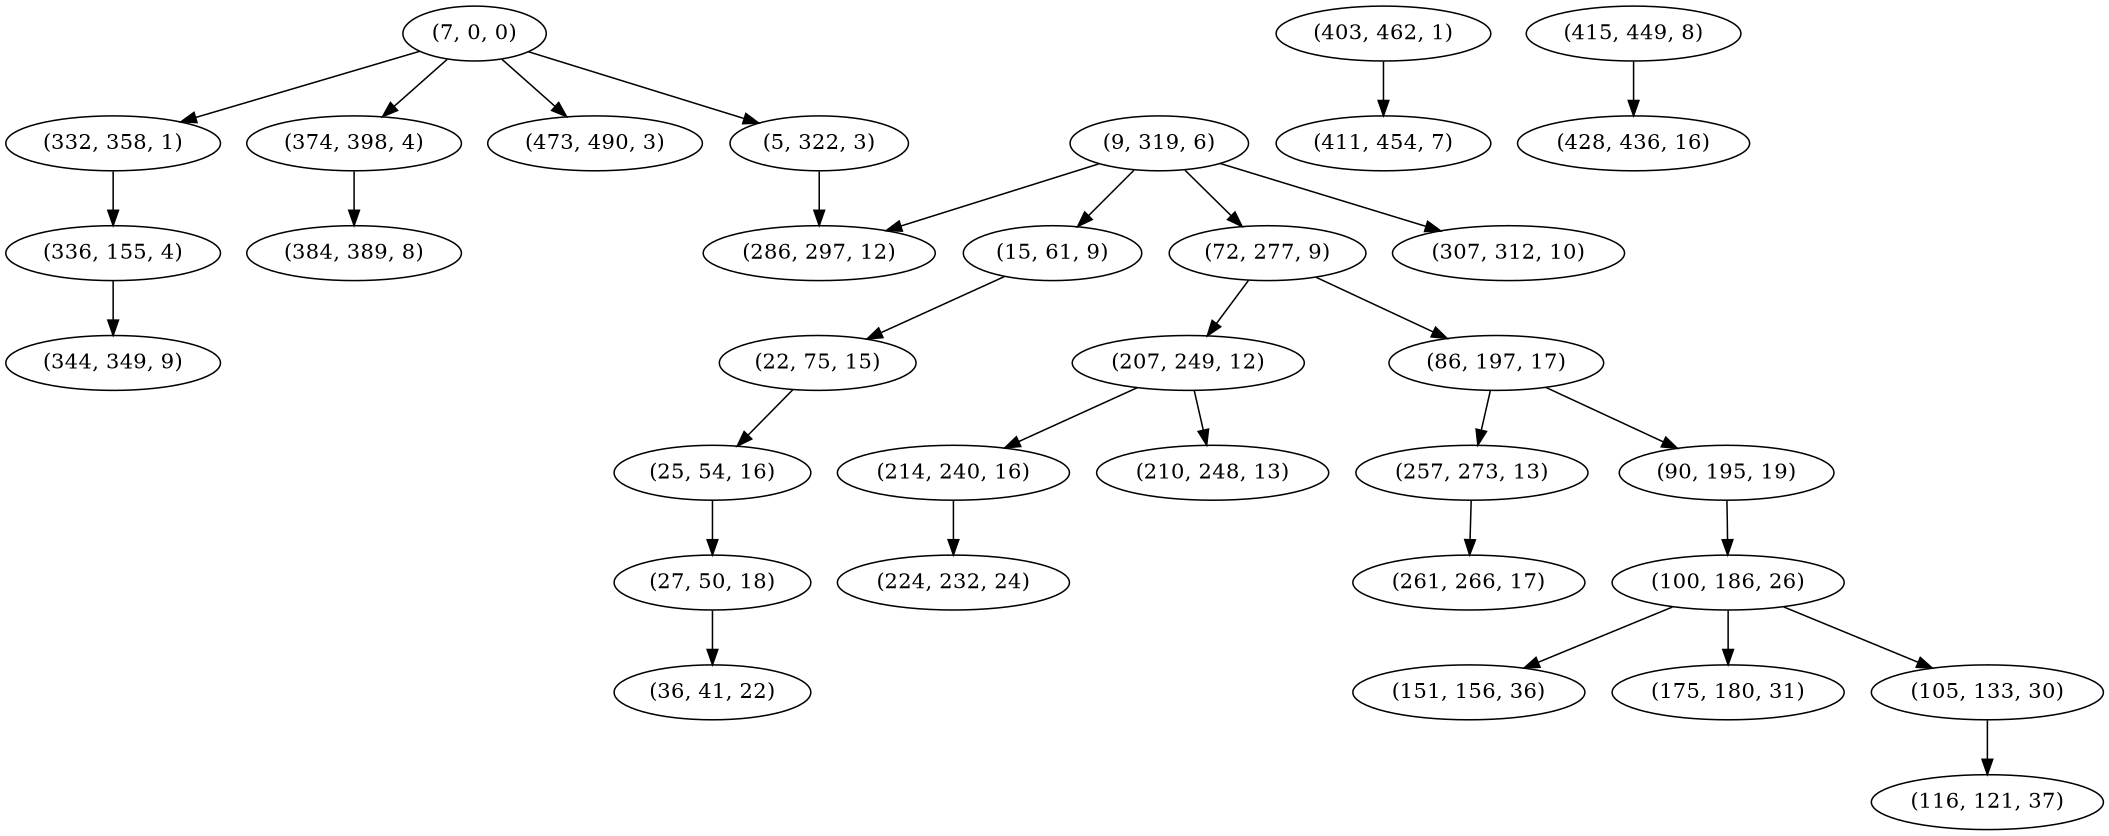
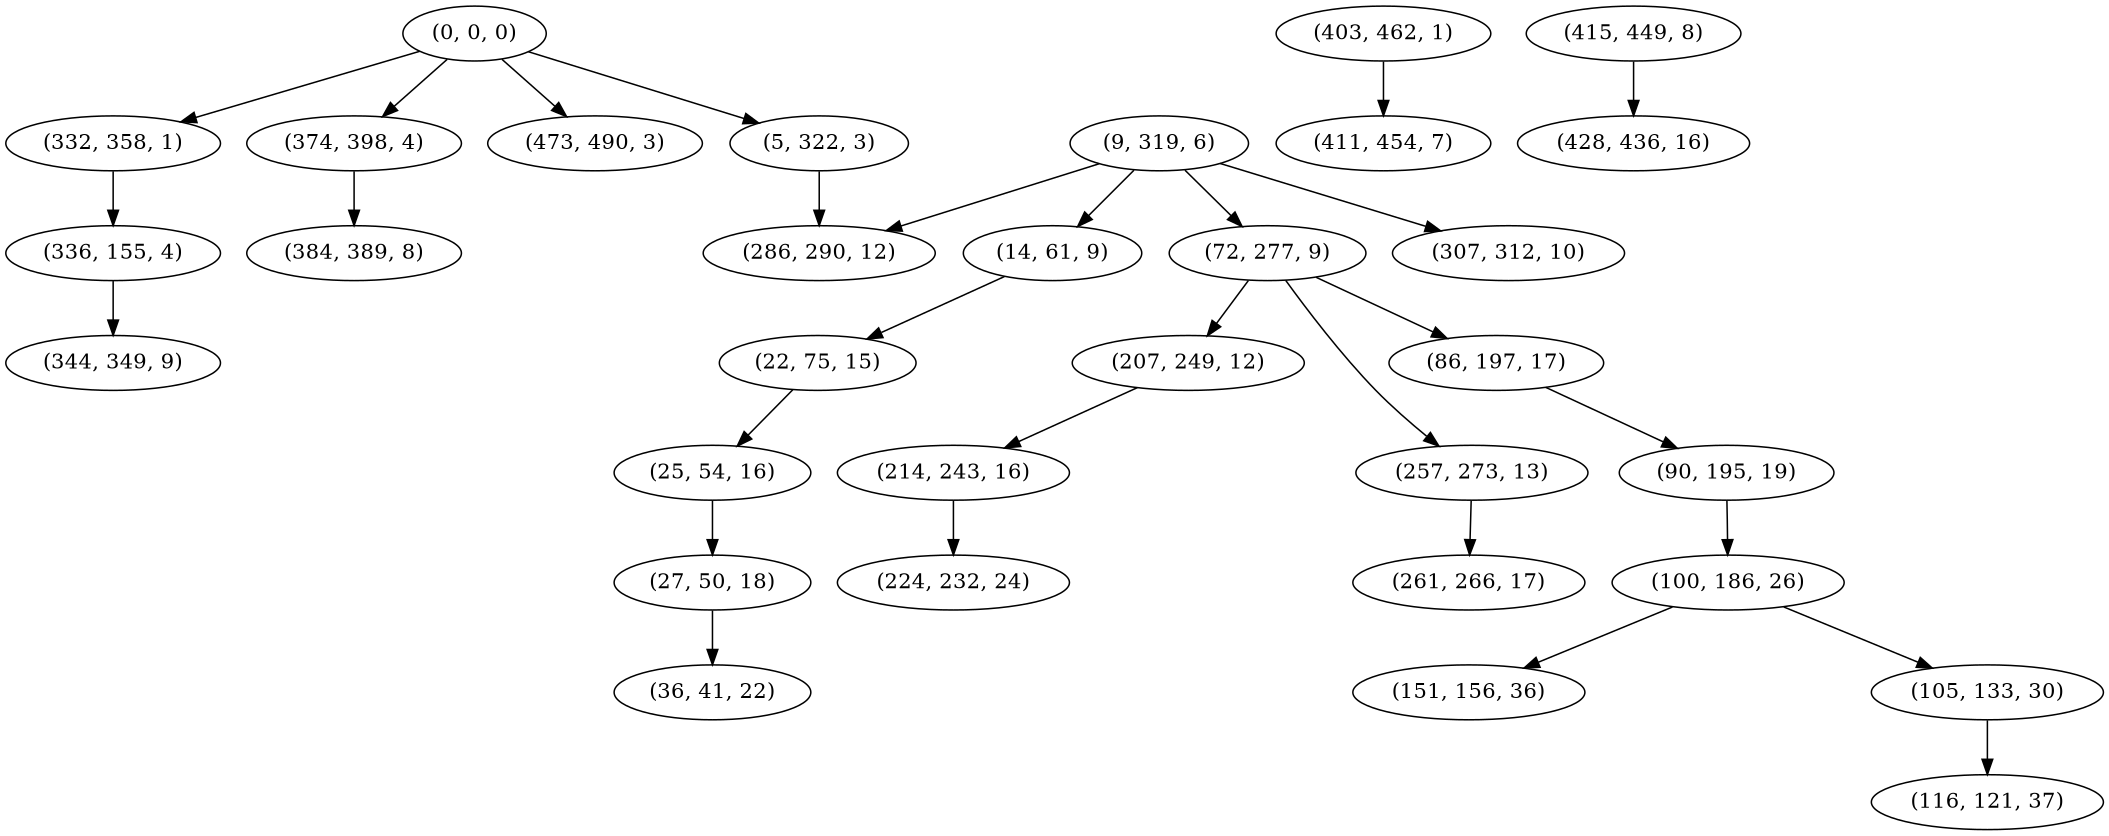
node "(7, 0, 0)": label "(7, 0, 0)" -> "(0, 0, 0)"
node "(286, 297, 12)": label "(286, 297, 12)" -> "(286, 290, 12)"
node "(15, 61, 9)": label "(15, 61, 9)" -> "(14, 61, 9)"
edge "(86, 197, 17)" -> "(257, 273, 13)": now "(72, 277, 9)" -> "(257, 273, 13)"
node "(214, 240, 16)": label "(214, 240, 16)" -> "(214, 243, 16)"
node "(210, 248, 13)": removed
node "(175, 180, 31)": removed
